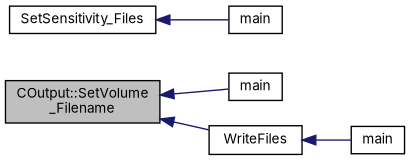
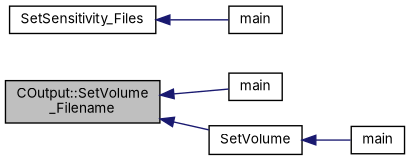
node "WriteFiles": label "WriteFiles" -> "SetVolume"
